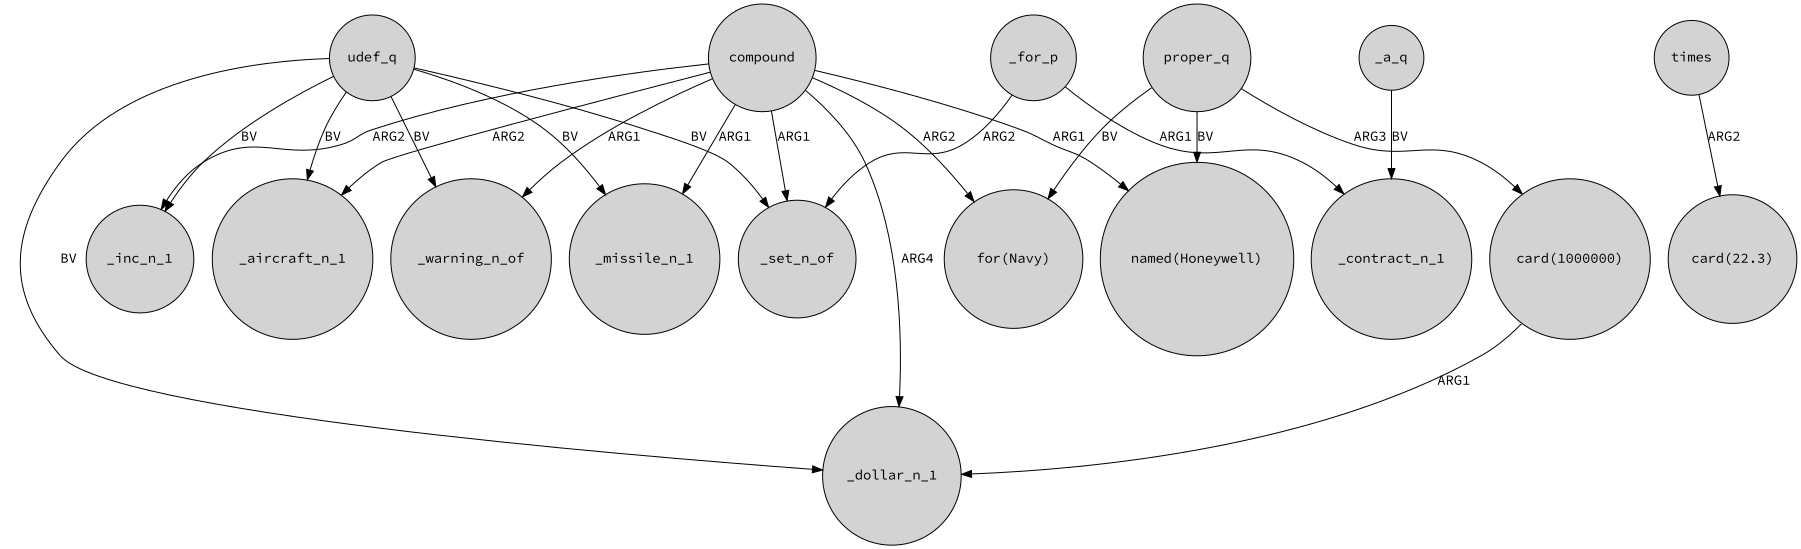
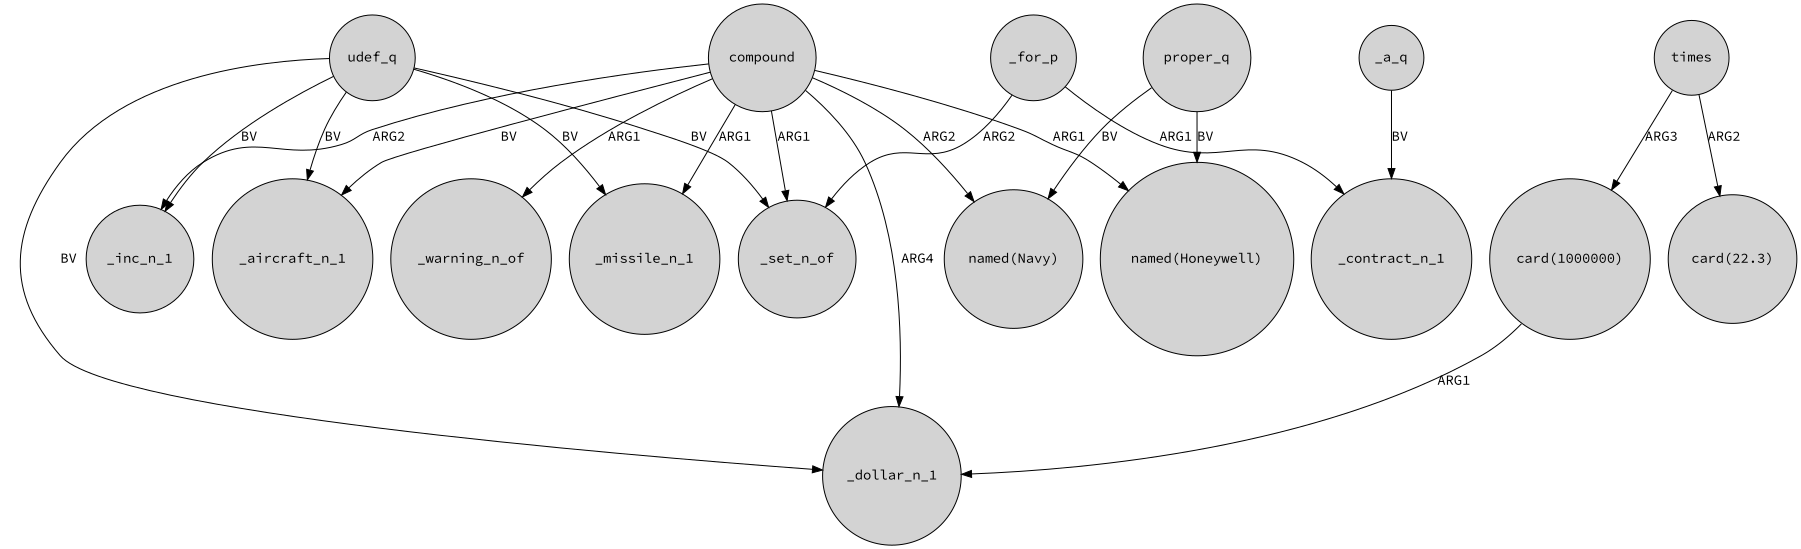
edge "udef_q" -> "_warning_n_of": removed, label "BV"
edge "compound" -> "_aircraft_n_1": label "ARG2" -> "BV"
edge "proper_q" -> "card(1000000)": now "times" -> "card(1000000)"
node "for(Navy)": label "for(Navy)" -> "named(Navy)"
